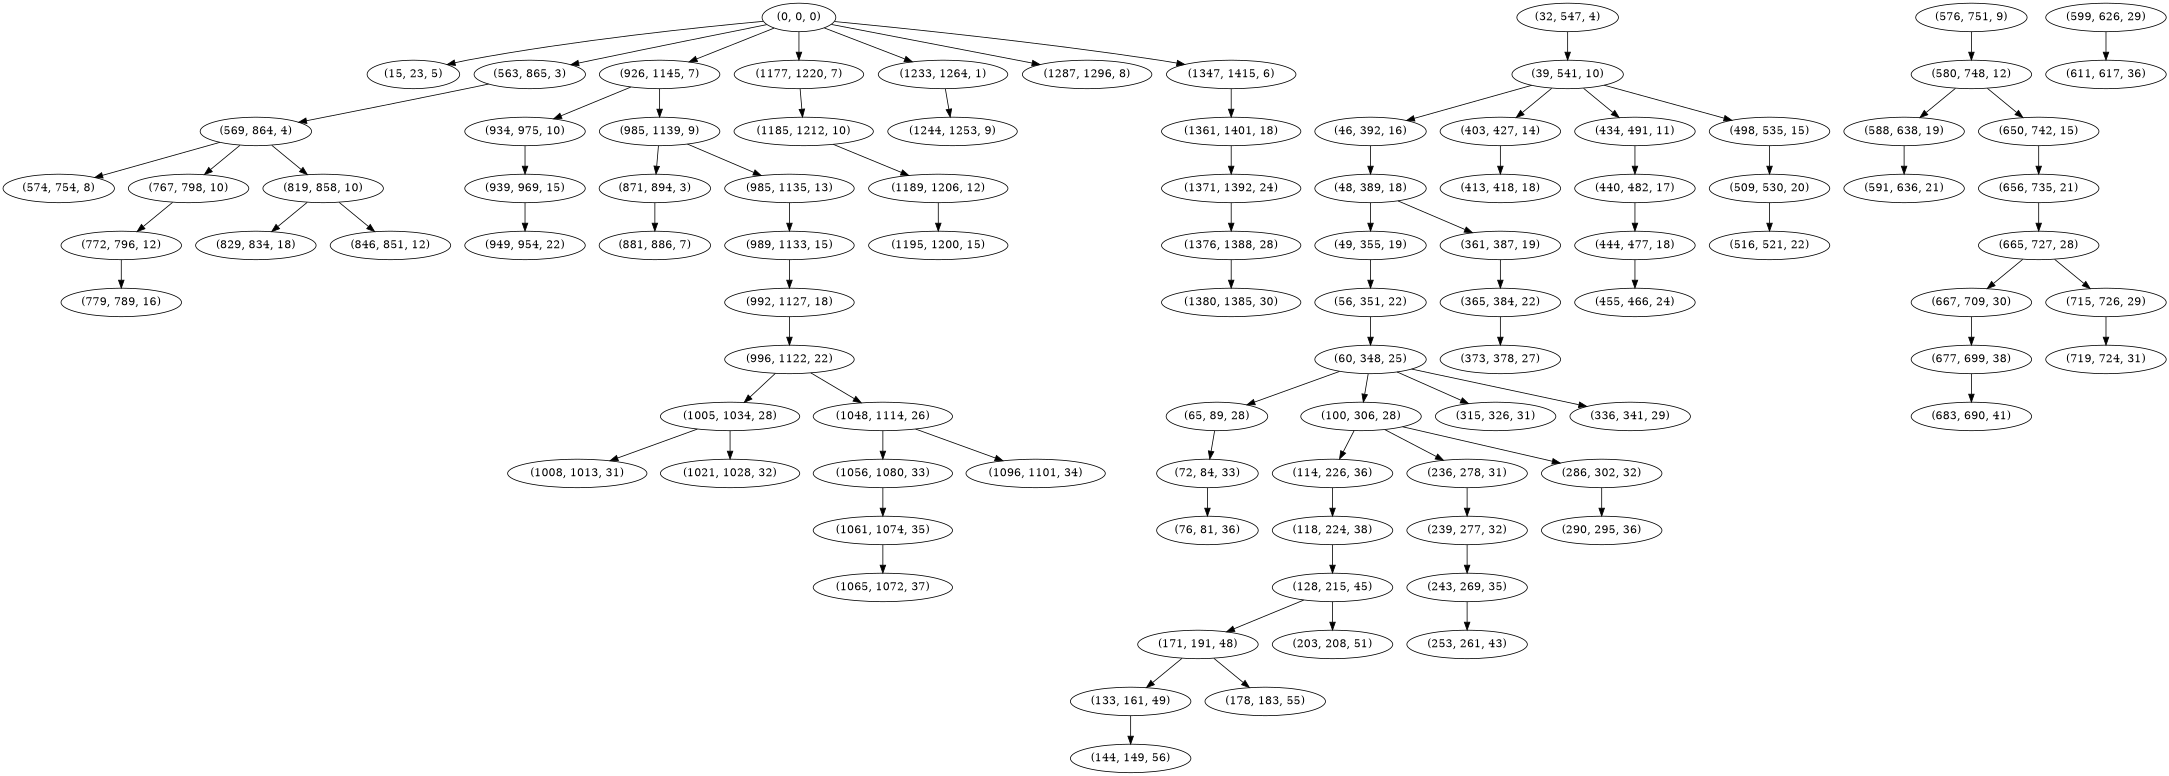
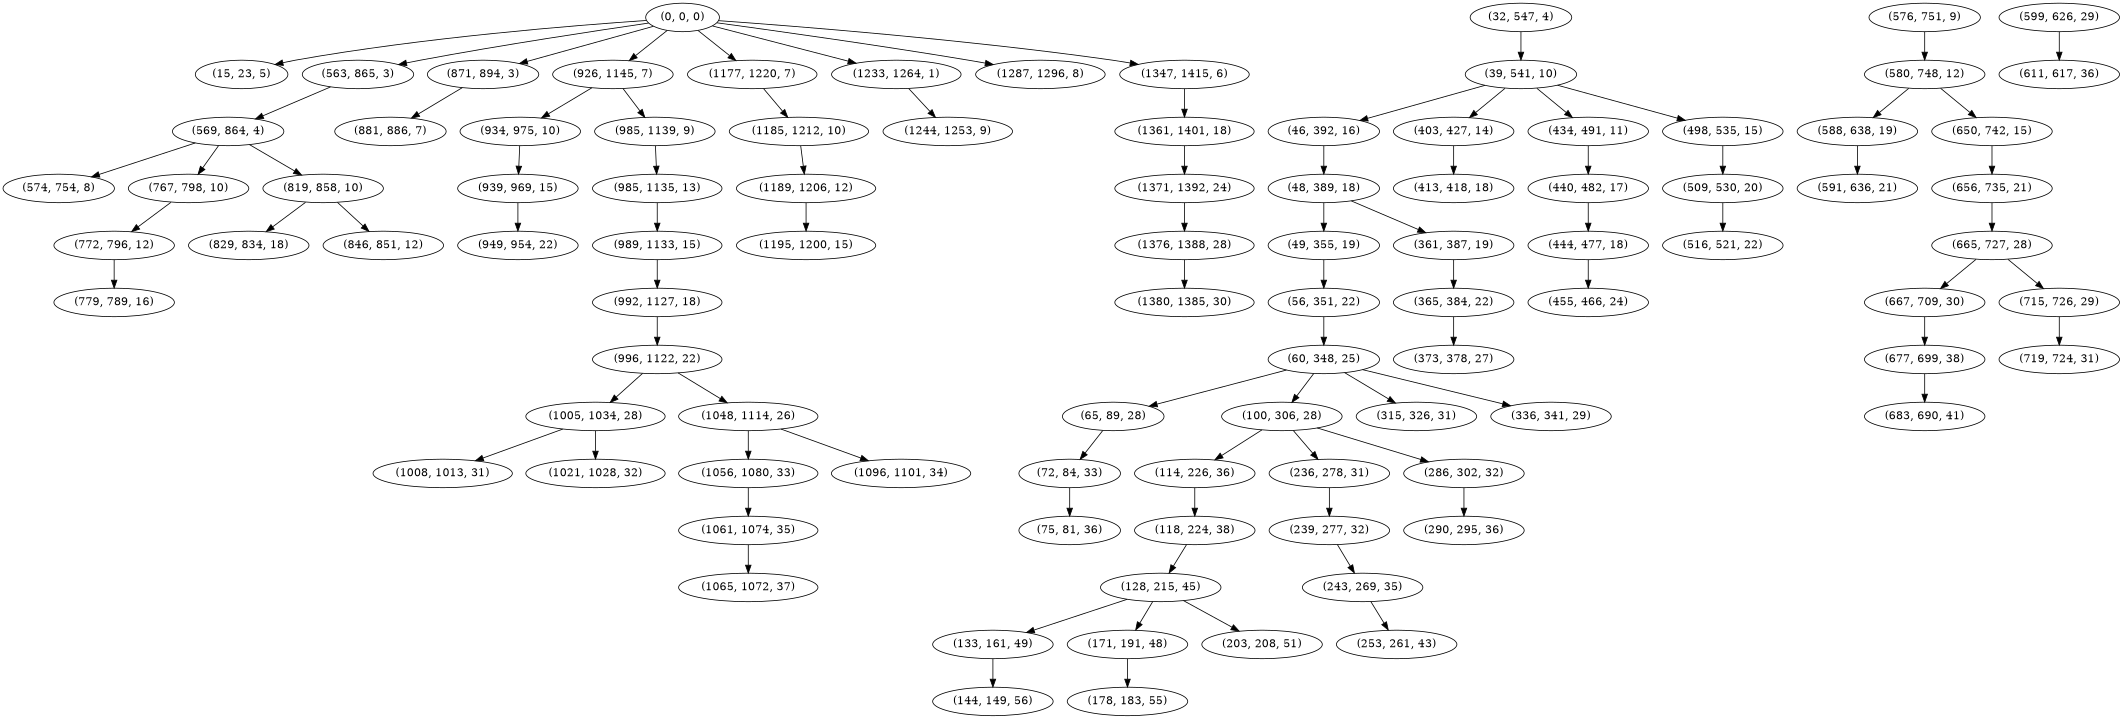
edge "(985, 1139, 9)" -> "(871, 894, 3)": now "(0, 0, 0)" -> "(871, 894, 3)"
node "(76, 81, 36)": label "(76, 81, 36)" -> "(75, 81, 36)"
edge "(171, 191, 48)" -> "(133, 161, 49)": now "(128, 215, 45)" -> "(133, 161, 49)"
